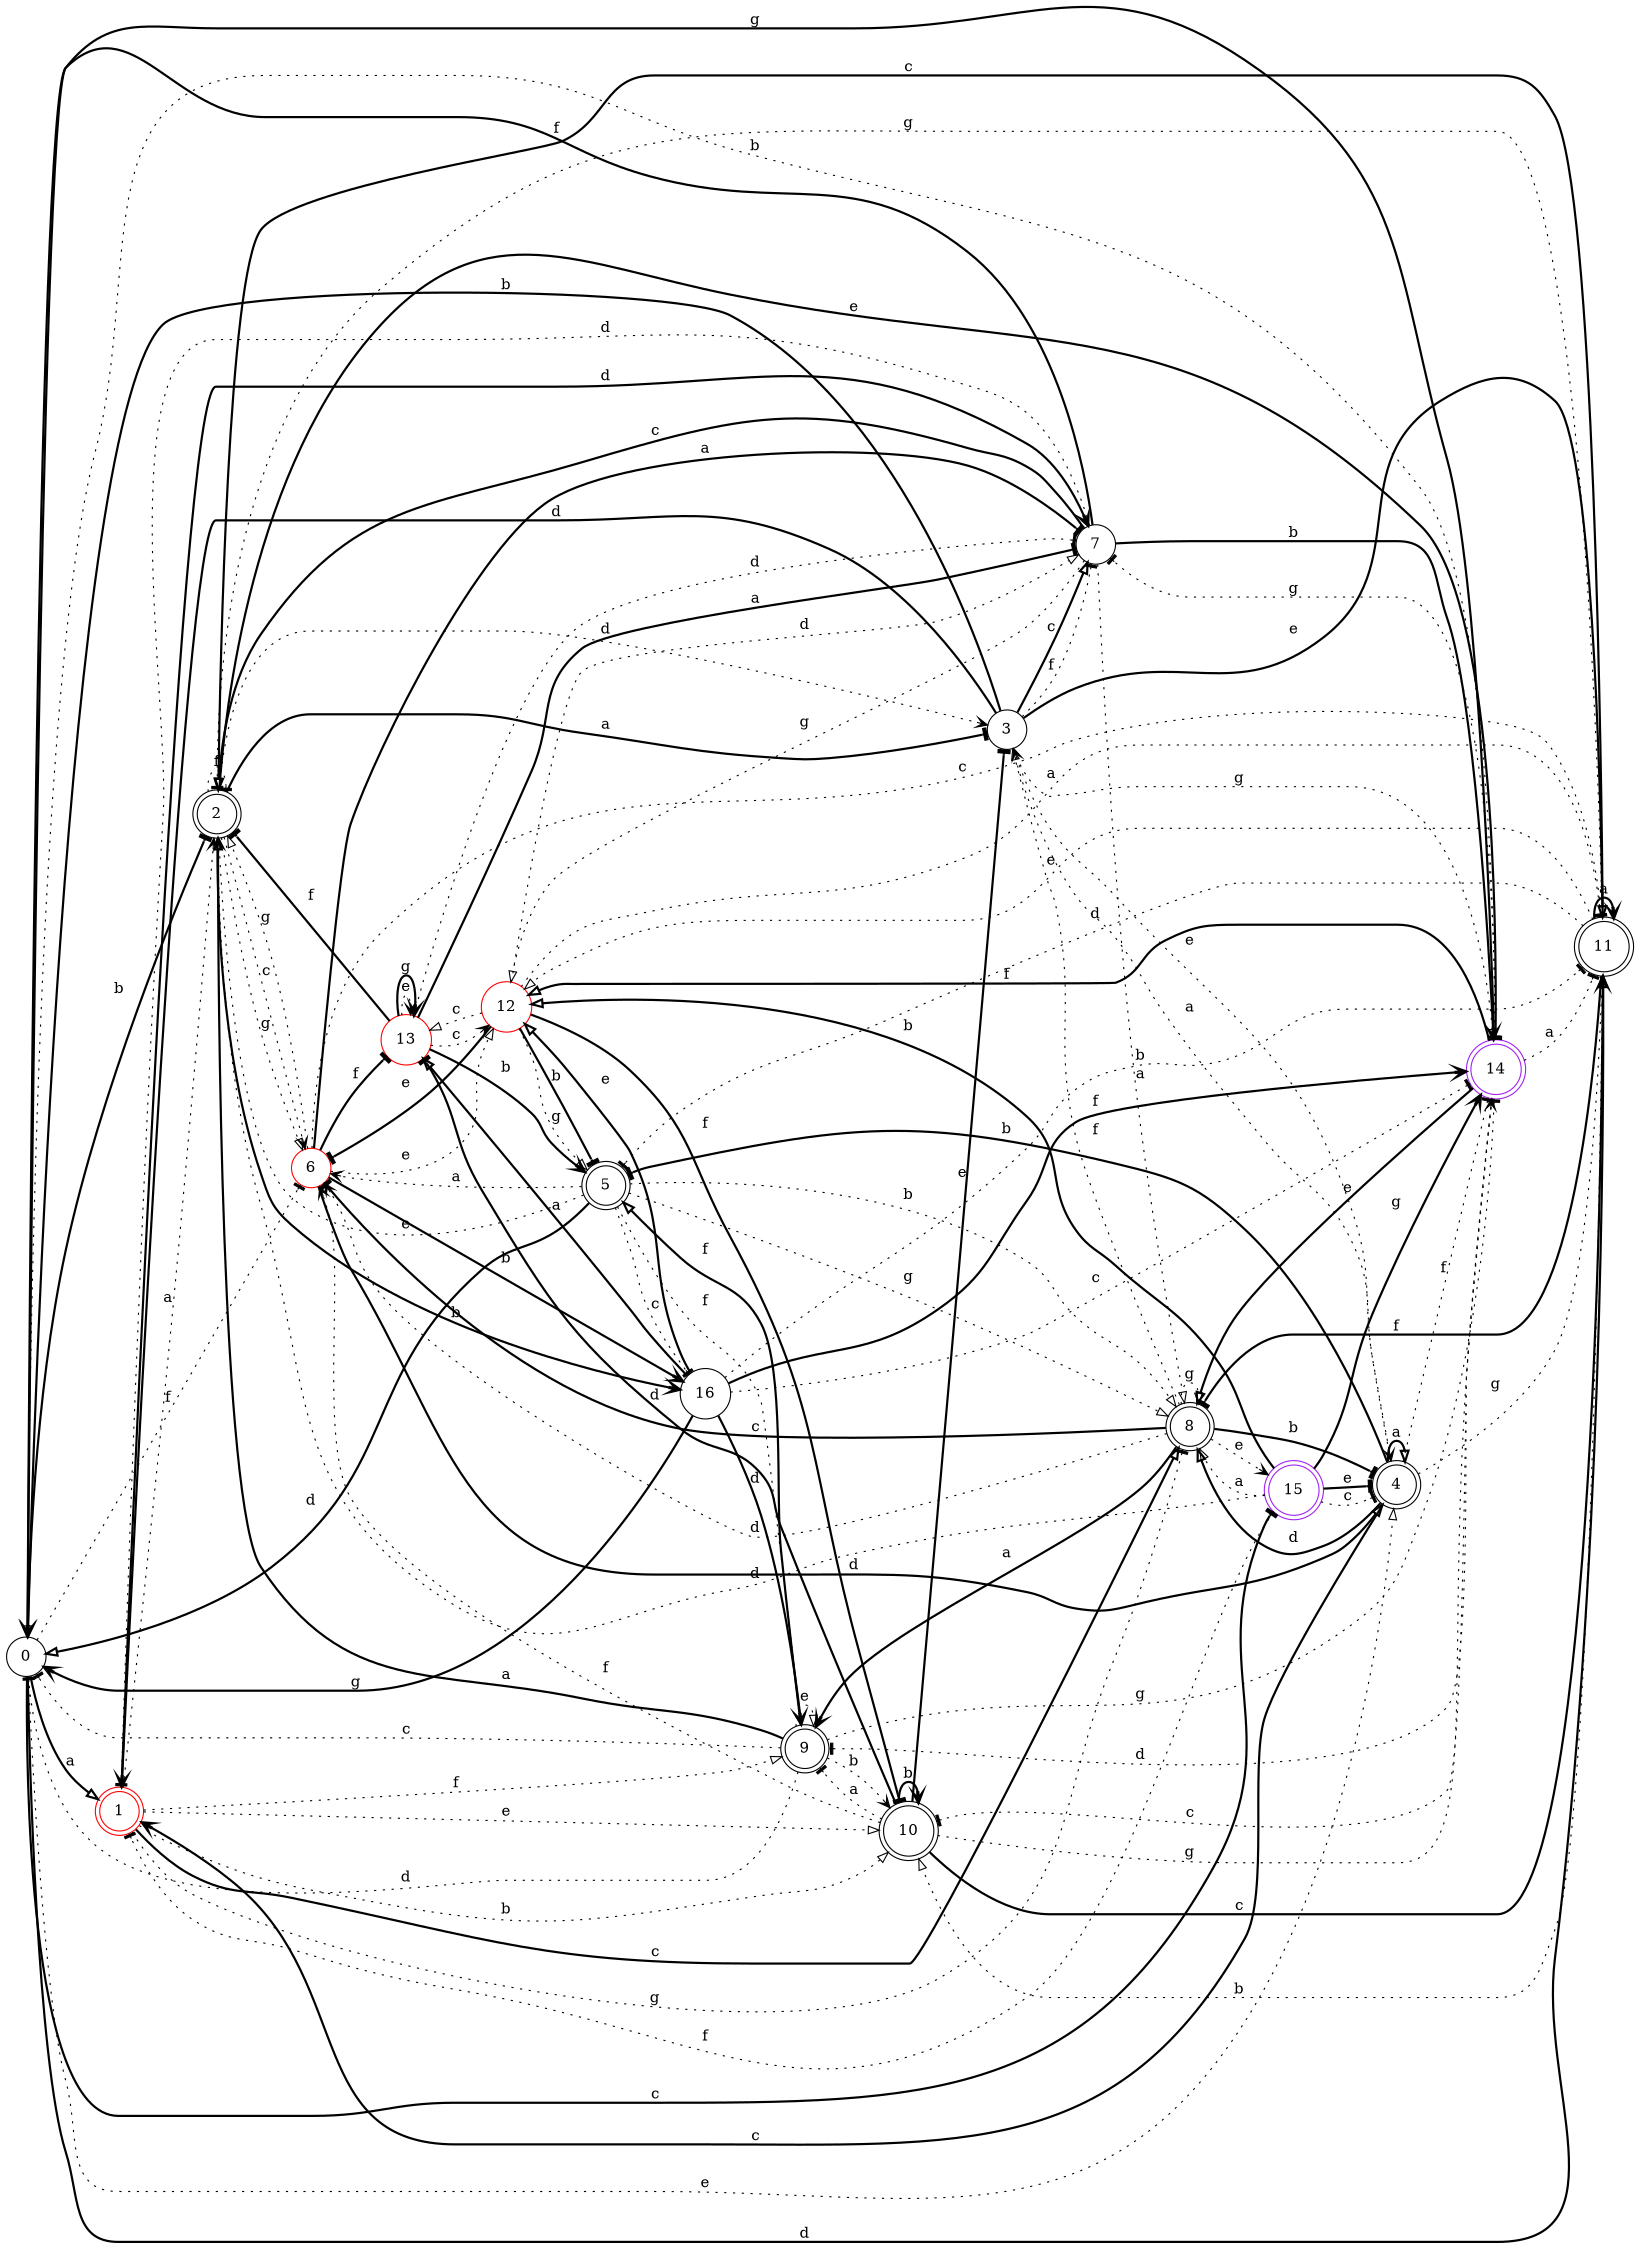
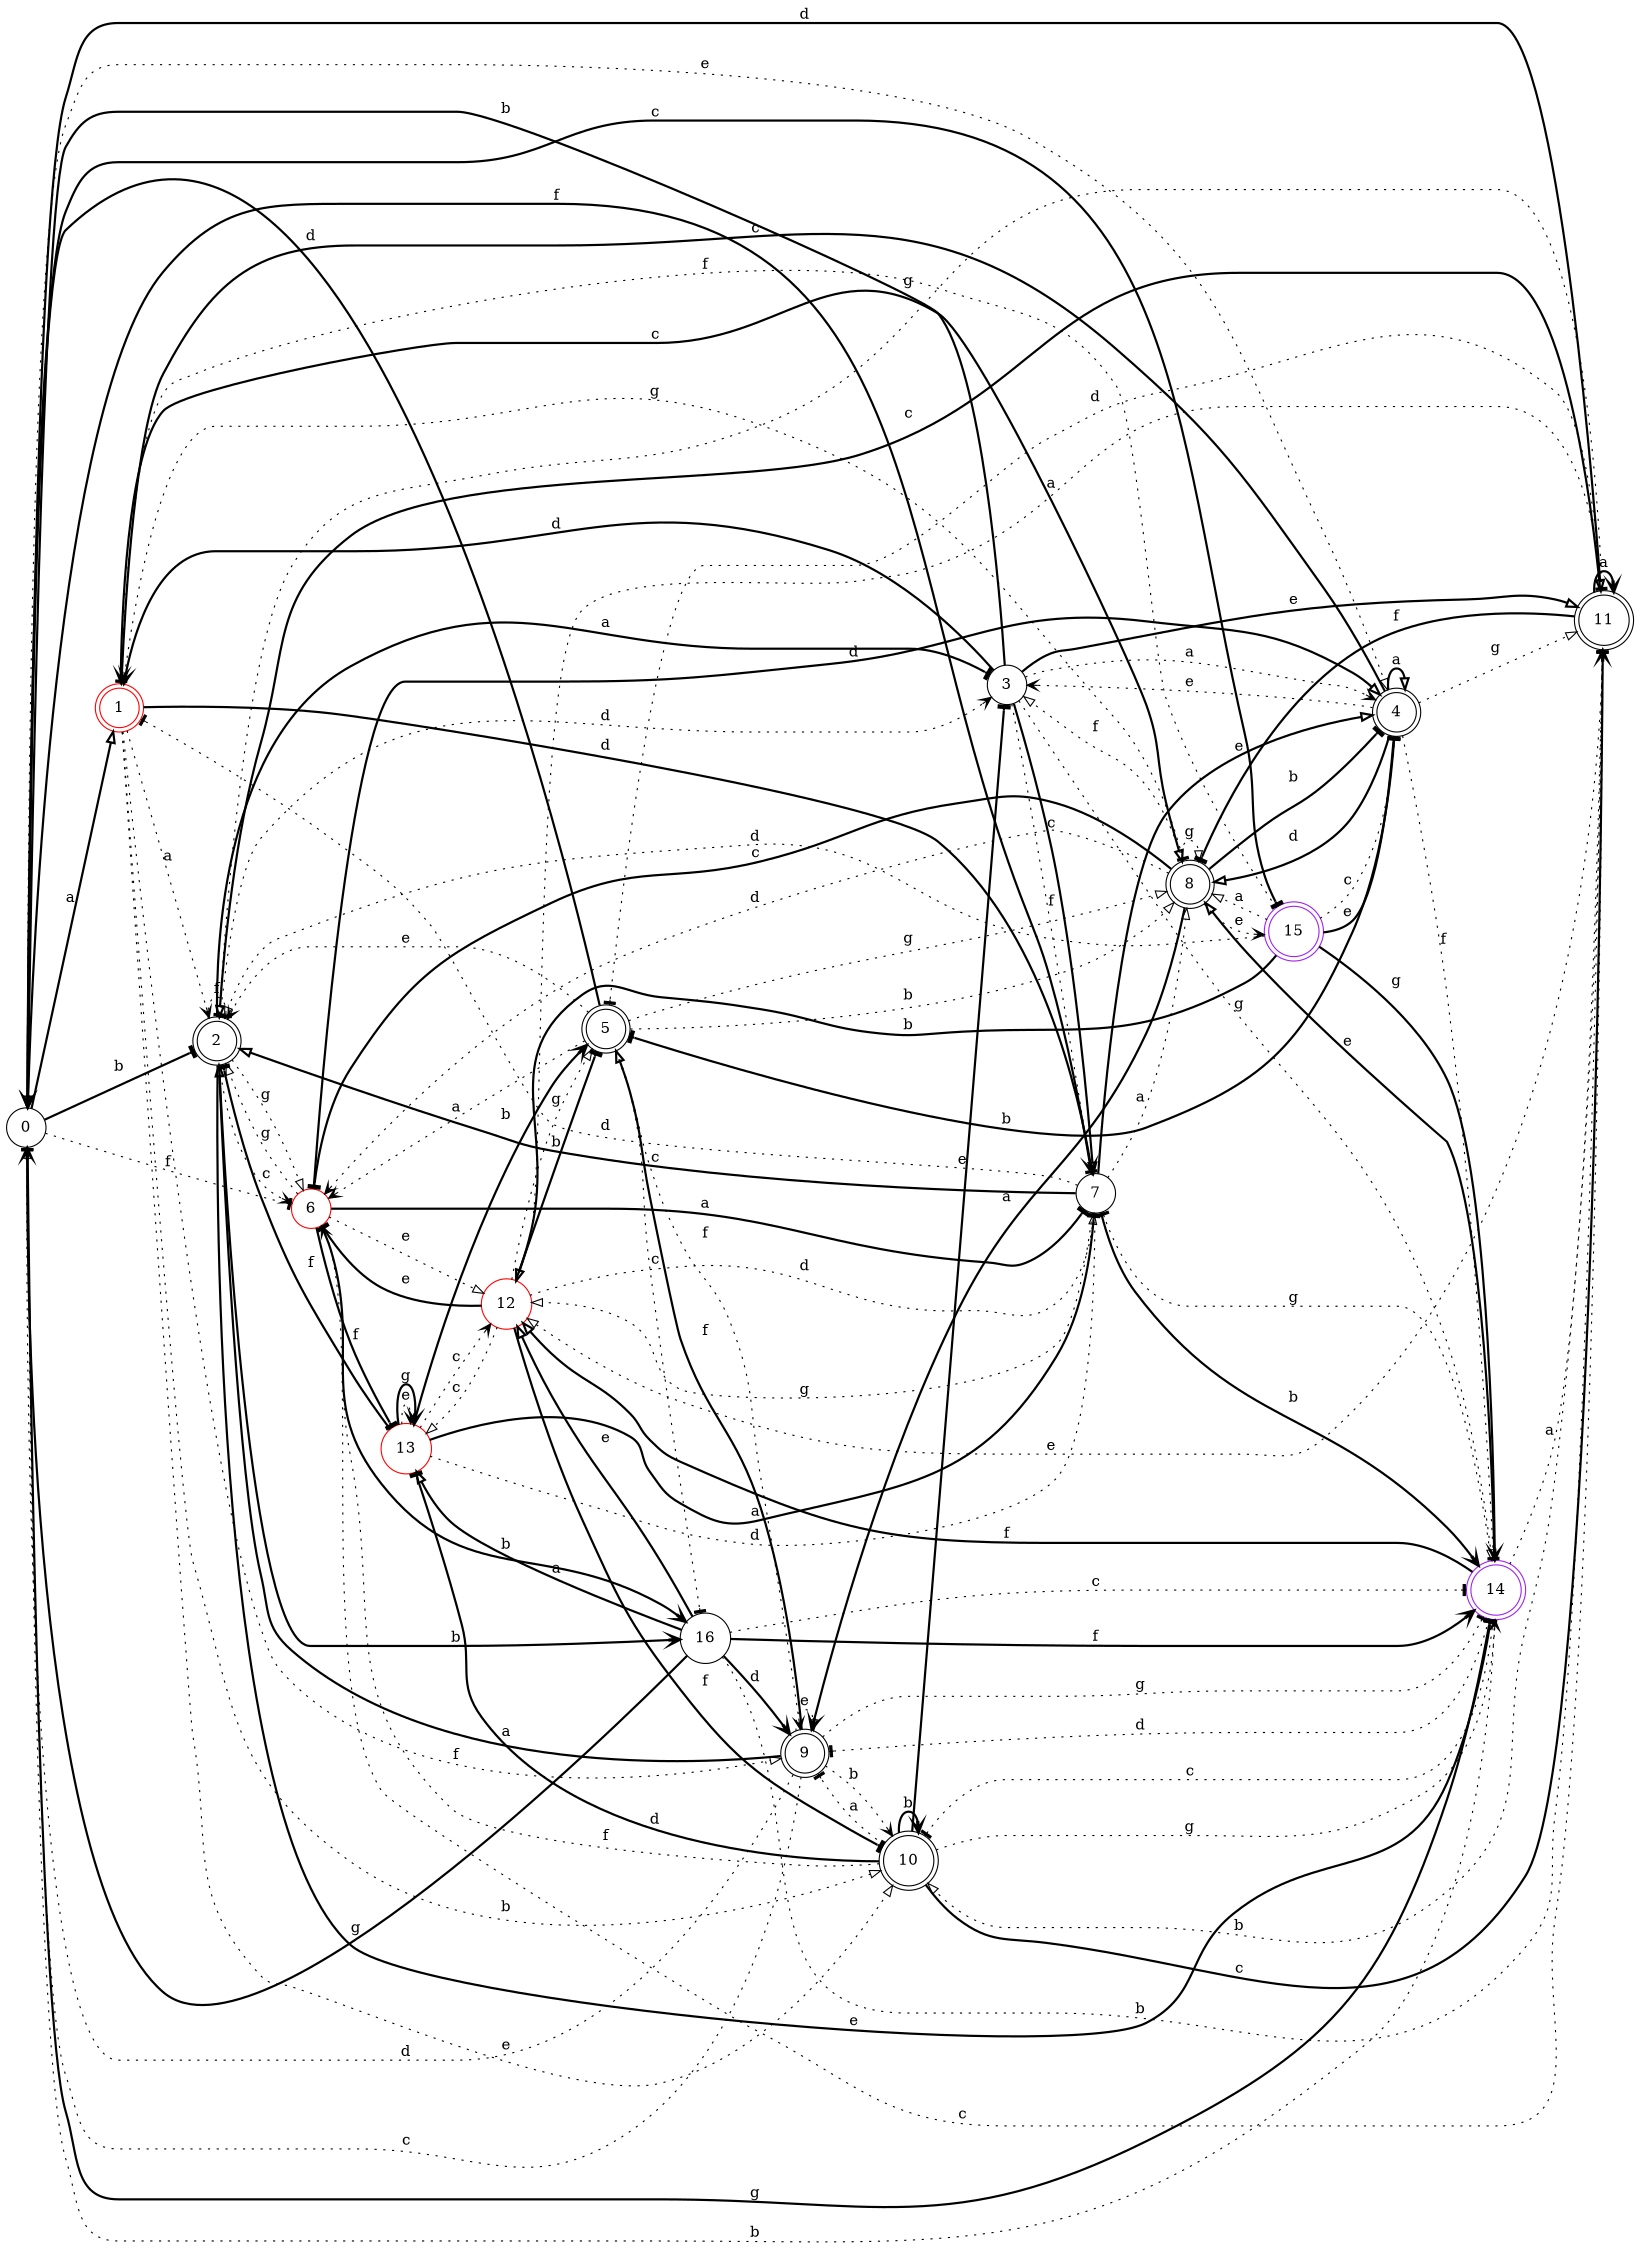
edge "7" -> "4": added, label "e"
